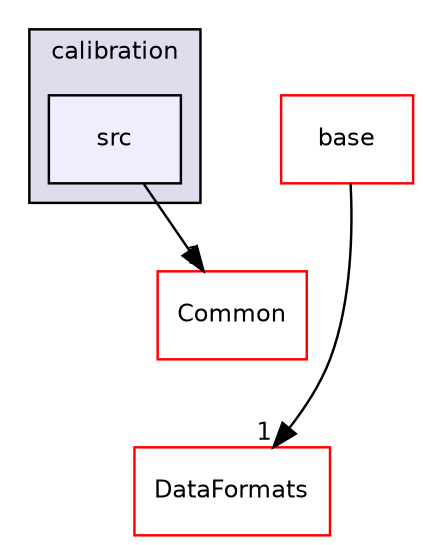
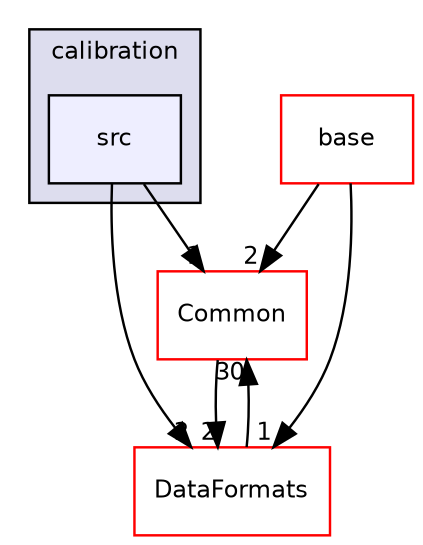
edge "base" -> "Common": added
edge "src" -> "DataFormats": added
edge "Common" -> "DataFormats": added
edge "DataFormats" -> "Common": added
